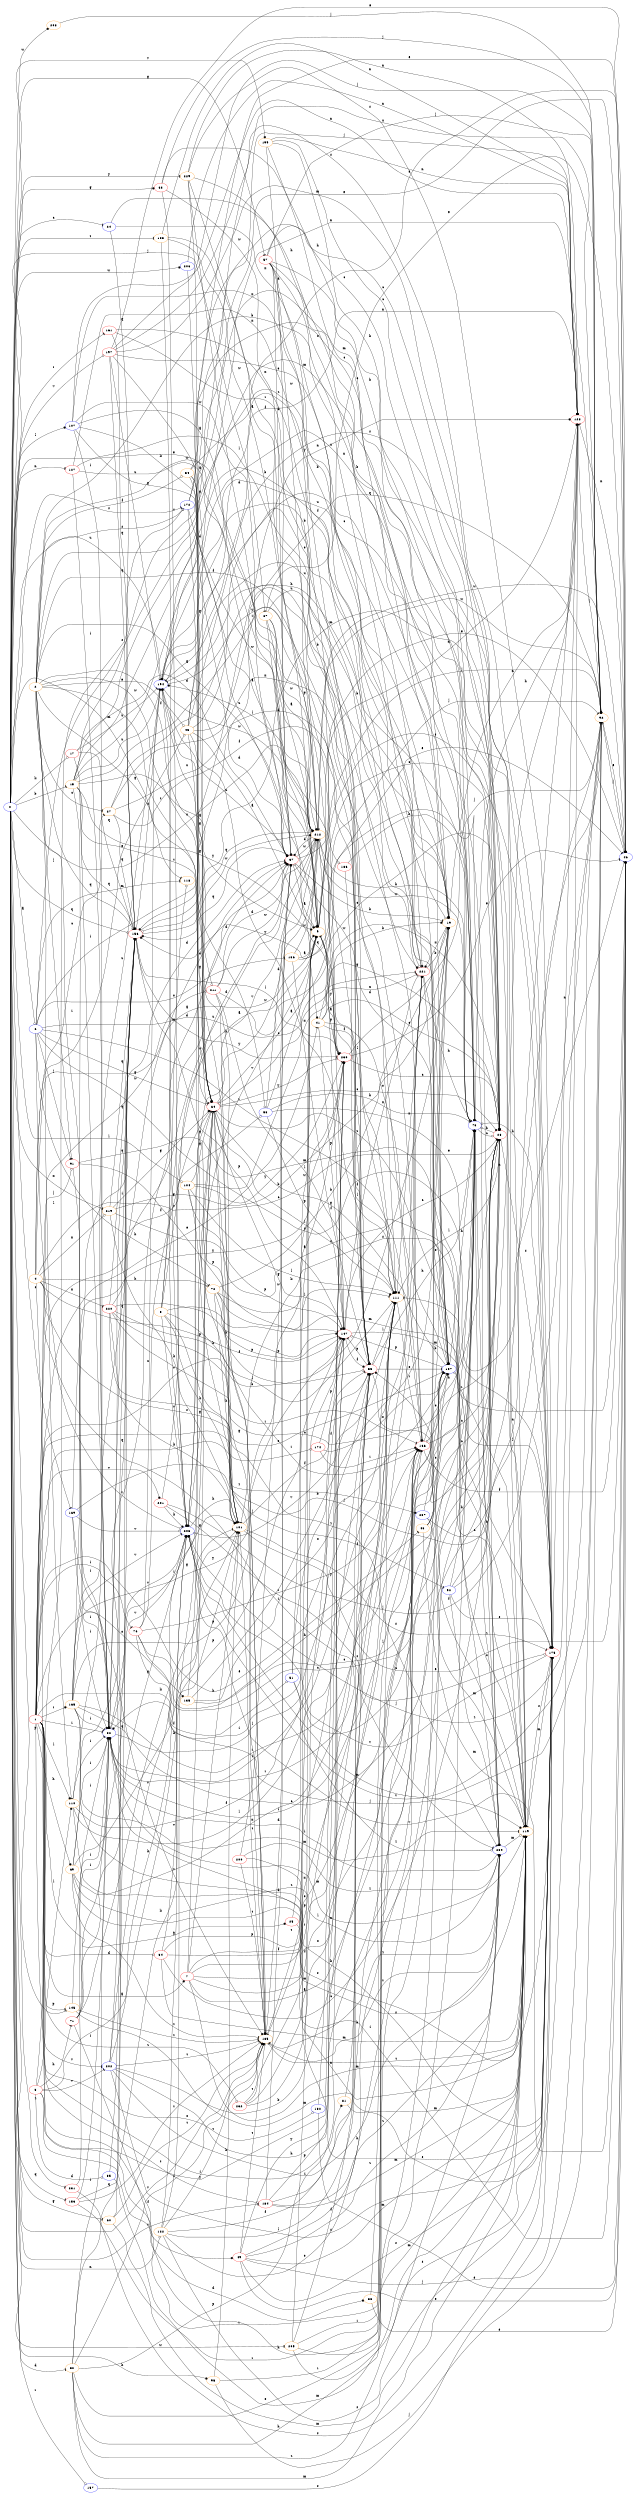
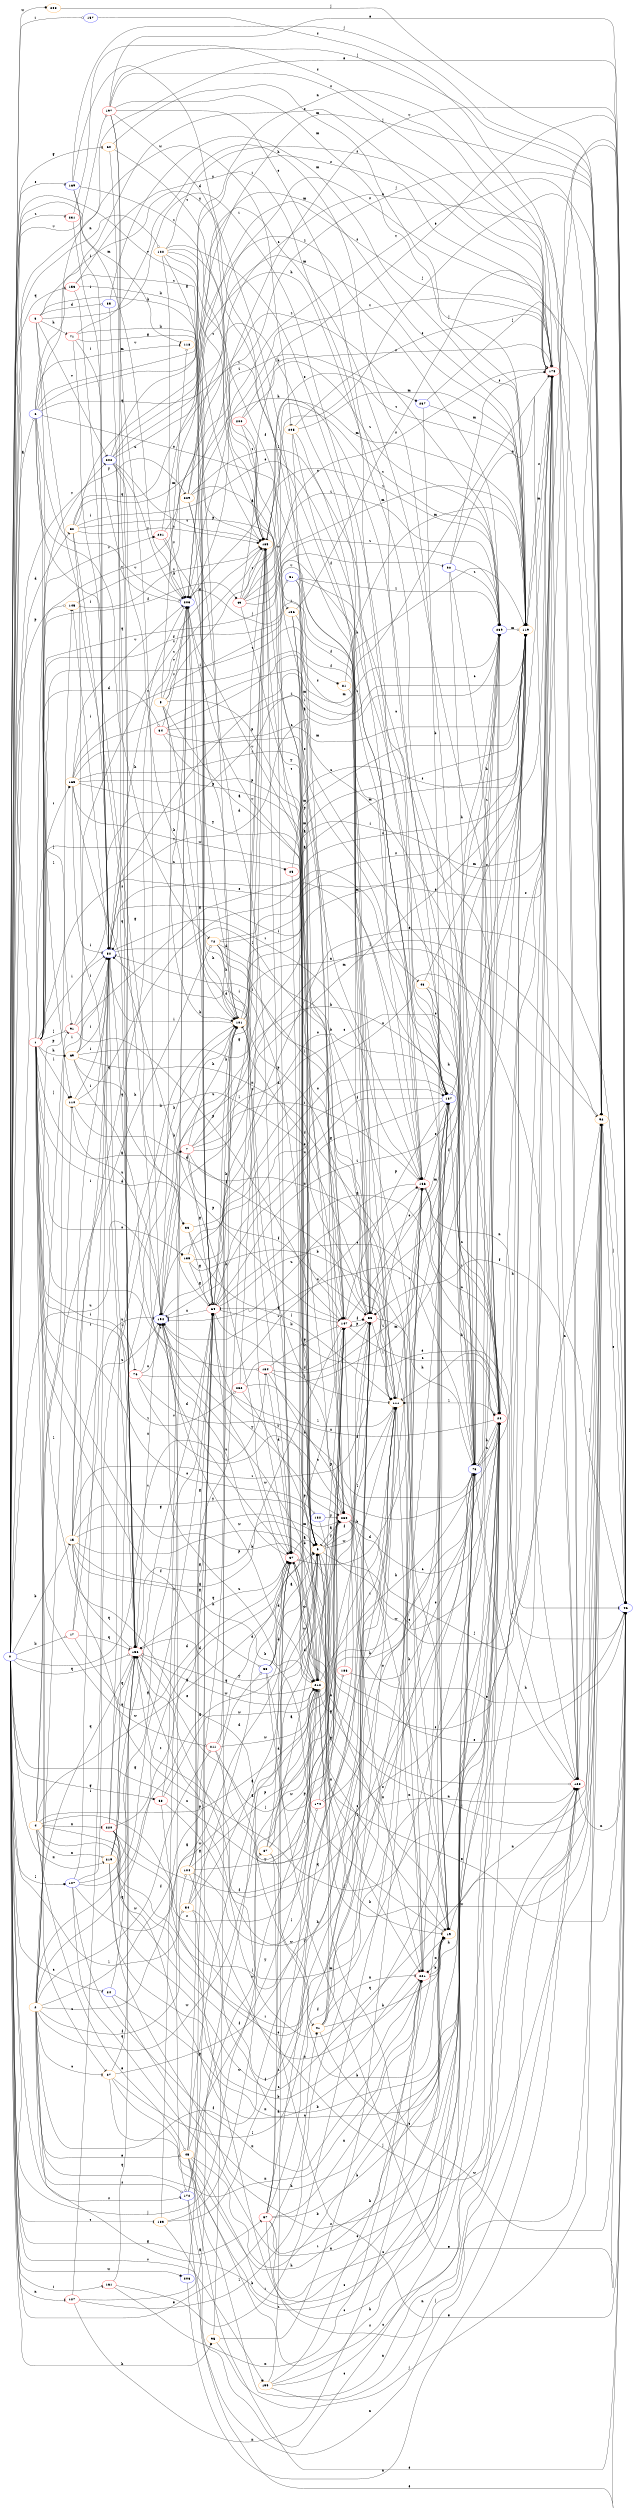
edge "76" -> "64": now "33" -> "64"
edge "174" -> "137": arrowhead odot -> tee
